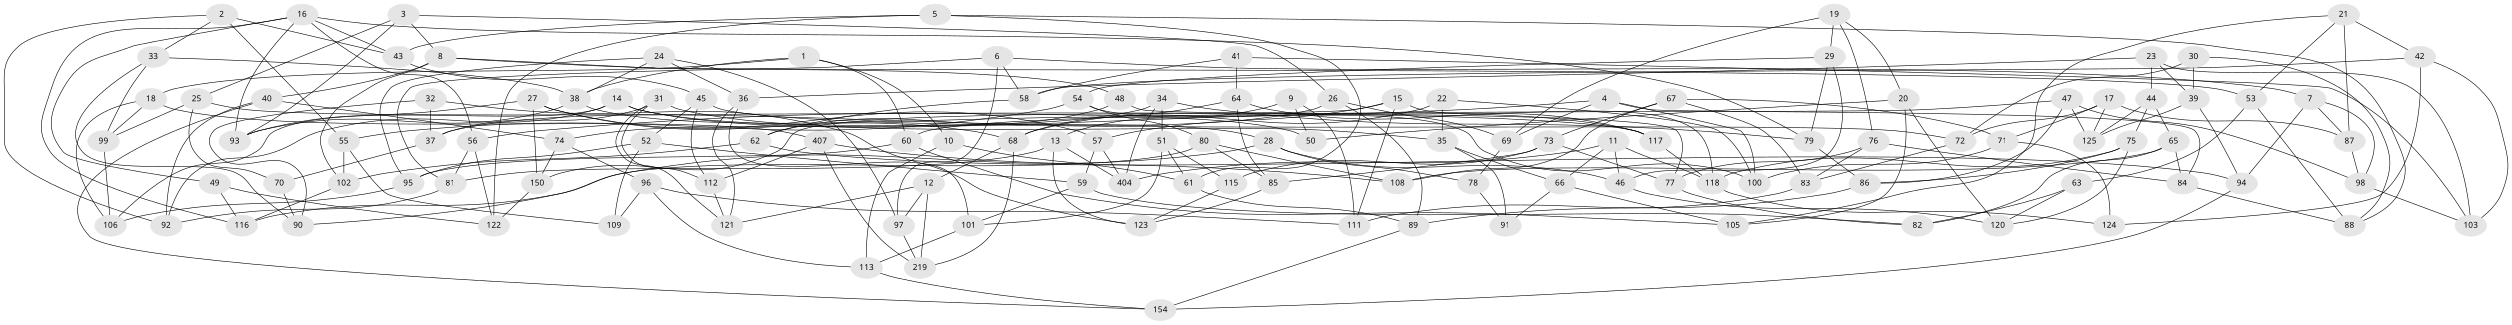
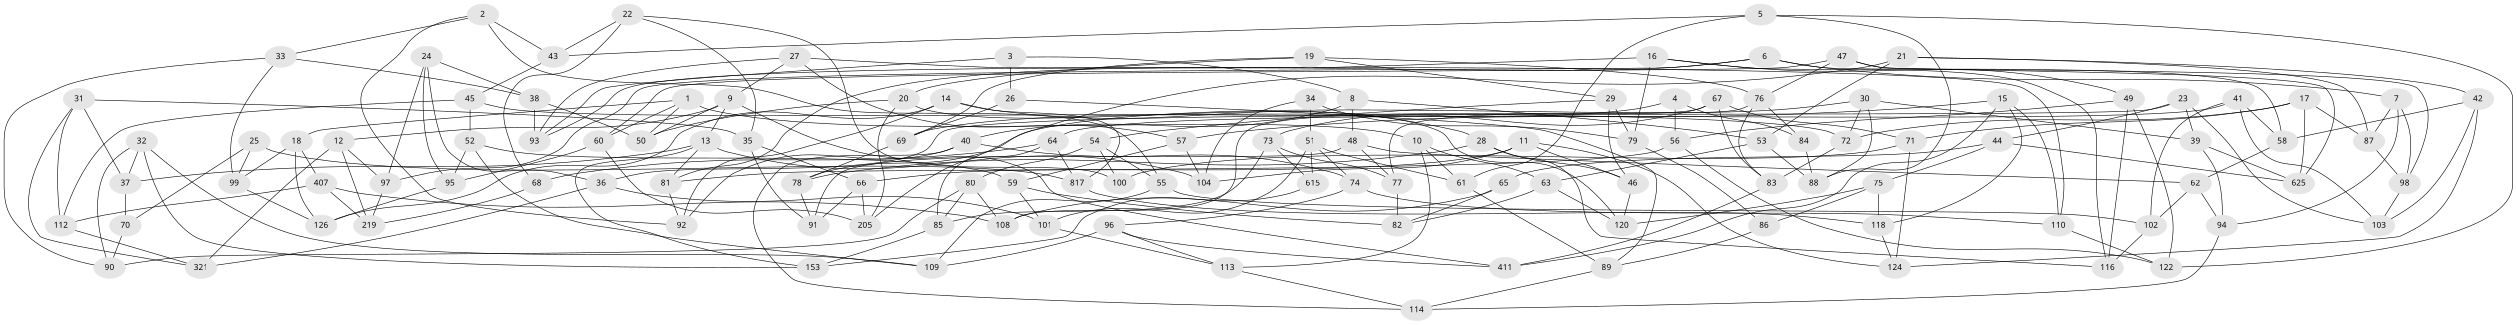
edge "16" -- "43": now "22" -- "43"
edge "3" -- "25": removed
edge "16" -- "56": now "49" -- "56"
edge "1" -- "38": now "1" -- "50"
edge "8" -- "102": now "41" -- "102"
edge "30" -- "78": added
edge "26" -- "37": now "13" -- "37"
edge "4" -- "100": removed
edge "34" -- "74": now "51" -- "74"
edge "27" -- "68": now "27" -- "9"
node "117": label "117" -> "817"
node "125": label "125" -> "625"
edge "68" -- "12": now "9" -- "12"
edge "48" -- "91": added
edge "10" -- "63": added
edge "11" -- "118": now "11" -- "124"
edge "65" -- "84": removed
edge "47" -- "86": now "47" -- "76"
node "150": label "150" -> "110"
node "404": label "404" -> "104"
node "115": label "115" -> "615"
node "106": label "106" -> "126"
node "121": label "121" -> "321"
node "123": label "123" -> "153"
node "111": label "111" -> "411"
node "105": label "105" -> "205"
edge "32" -- "109": added
node "154": label "154" -> "114"
